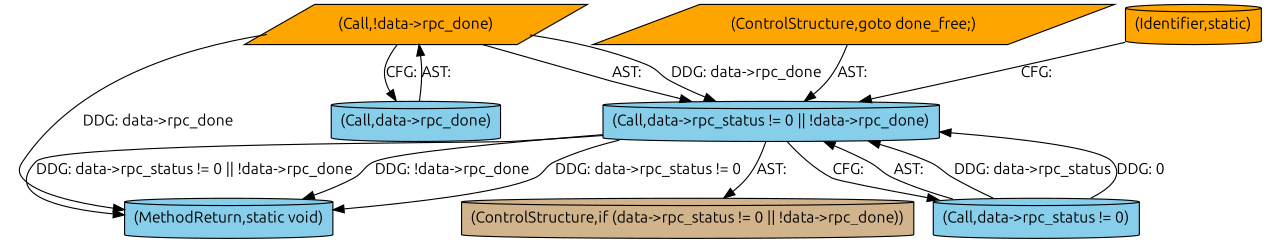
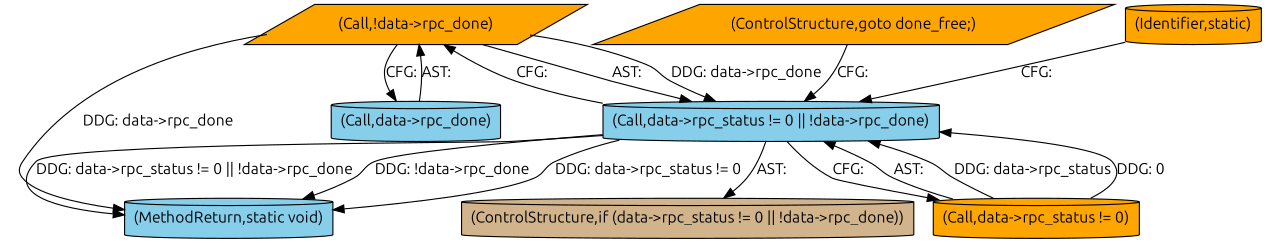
edge "(ControlStructure,goto done_free;)" -> "(Call,data->rpc_status != 0 || !data->rpc_done)": label "AST: " -> "CFG: "
edge "(Call,data->rpc_status != 0 || !data->rpc_done)" -> "(Call,!data->rpc_done)": added, label "CFG:"
node "(Call,data->rpc_status != 0)": fillcolor skyblue -> orange
